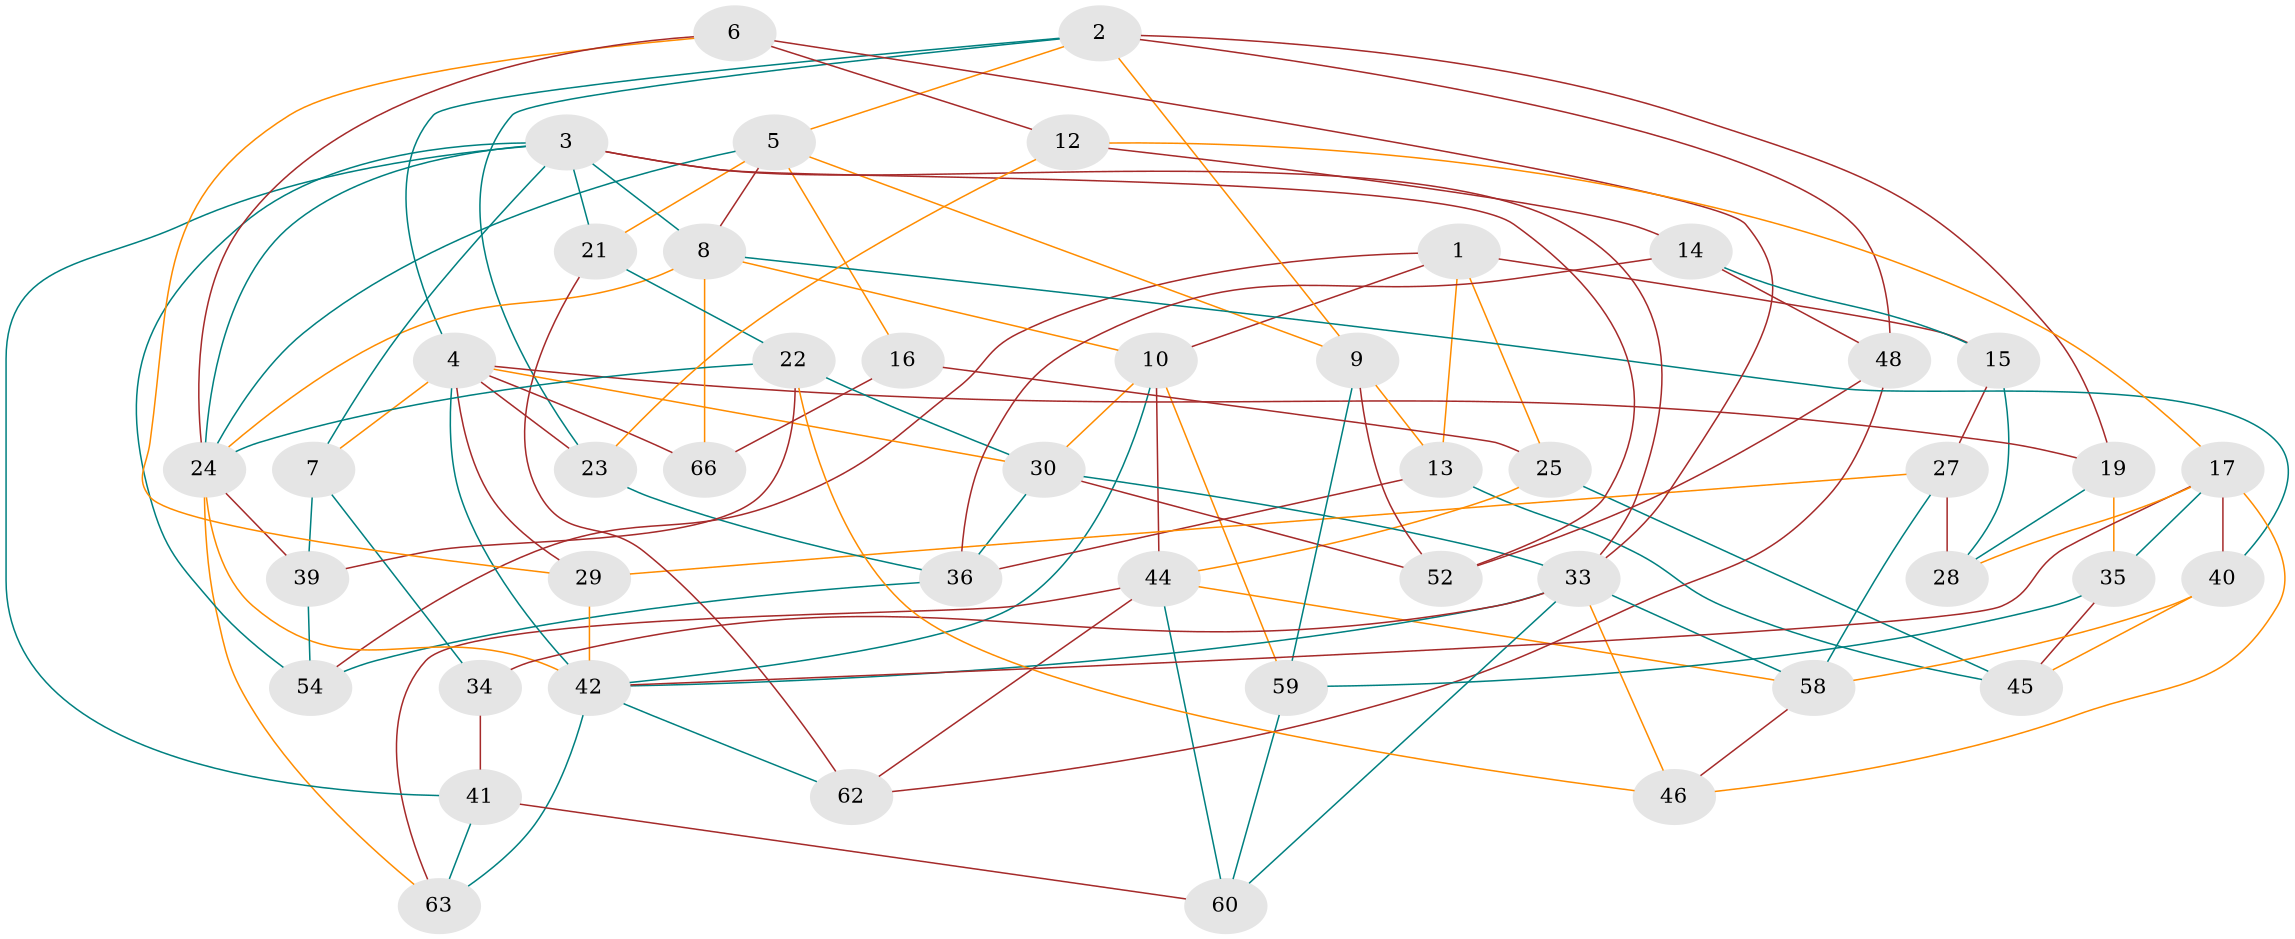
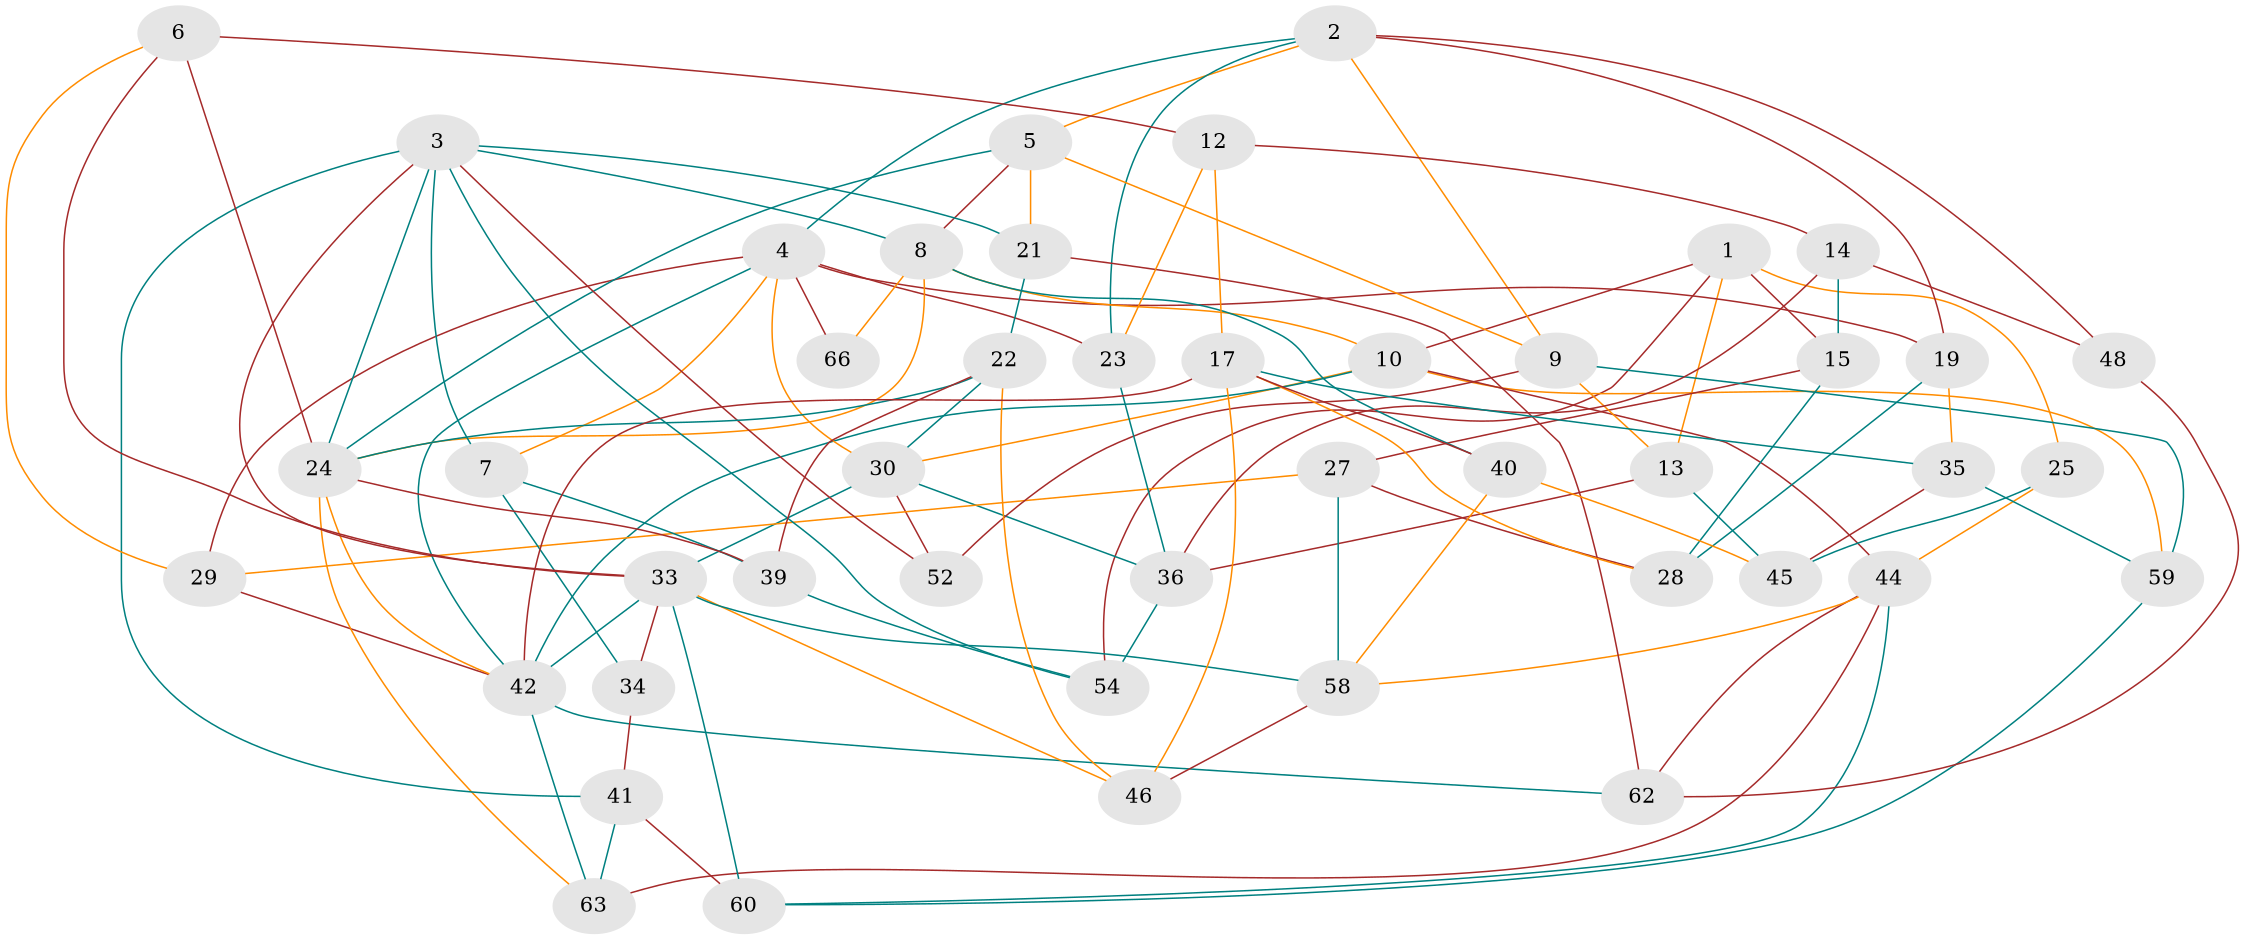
node "16": removed
edge "48" -- "52": removed
edge "29" -- "42": color darkorange -> brown
